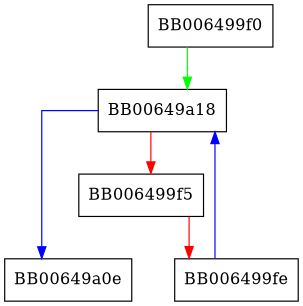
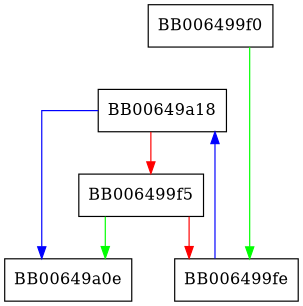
edge "BB006499f0" -> "BB00649a18": now "BB006499f0" -> "BB006499fe"
edge "BB006499f5" -> "BB00649a0e": added
